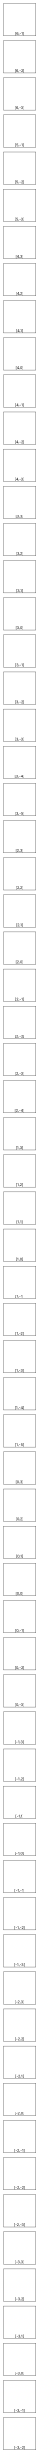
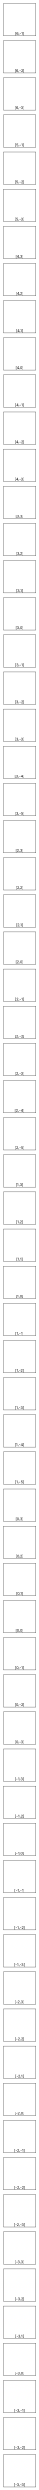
node "[2,-5]": added
node "[-1,1]": removed
node "[-3,-3]": added
